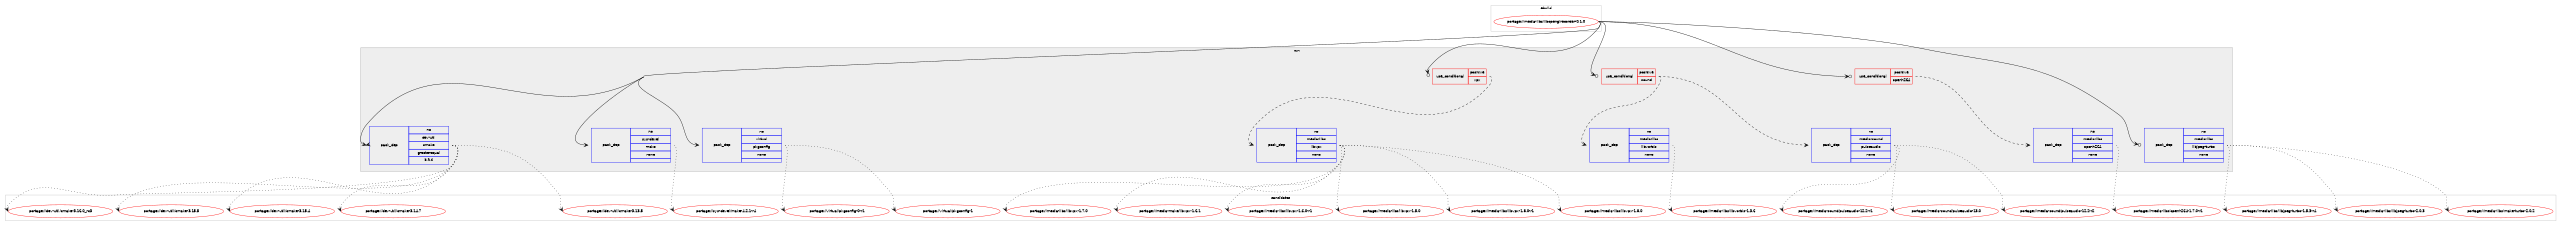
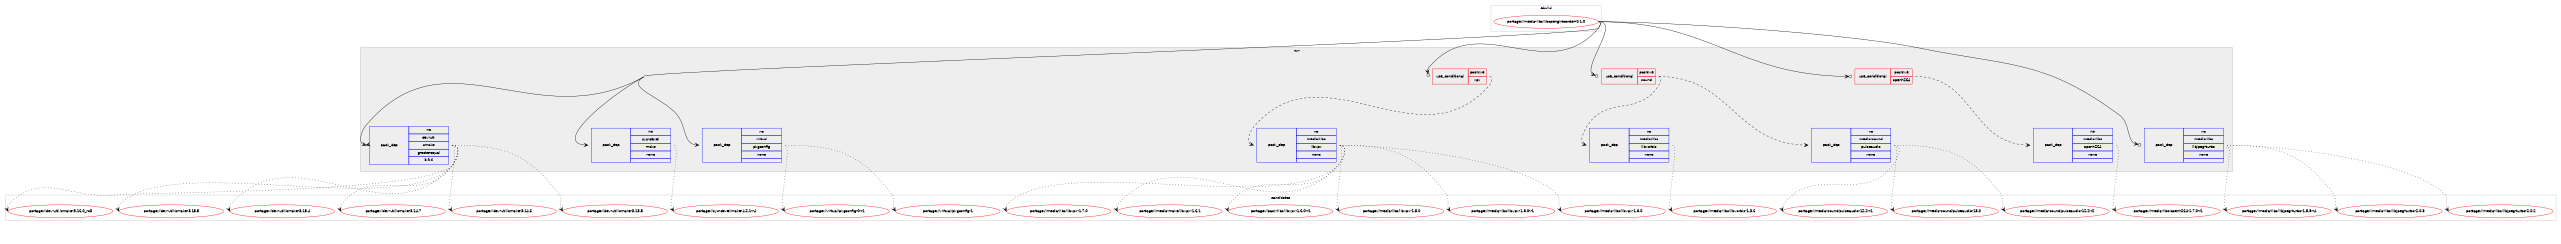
node "portage://dev-util/cmake-3.14.6": added
node "portage://media-libs/libvpx-1.6.0-r1": label "portage://media-libs/libvpx-1.6.0-r1" -> "portage://pack-libs/libvpx-1.6.0-r1"
node "portage://media-libs/make-turbo-2.0.2": label "portage://media-libs/make-turbo-2.0.2" -> "portage://media-libs/libjpeg-turbo-2.0.2"
